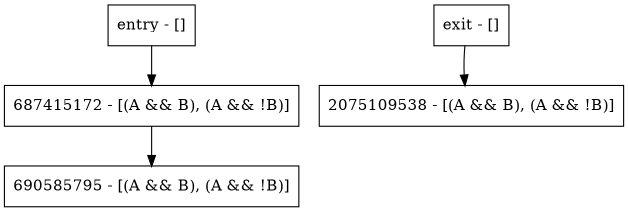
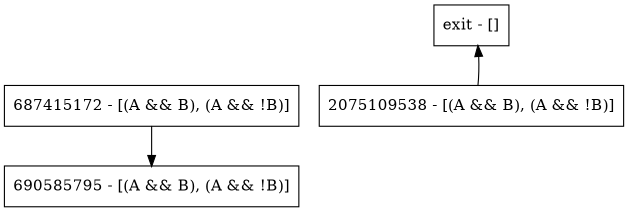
node "entry - []": removed
edge "exit - []" -> "2075109538 - [(A && B), (A && !B)]": reversed
